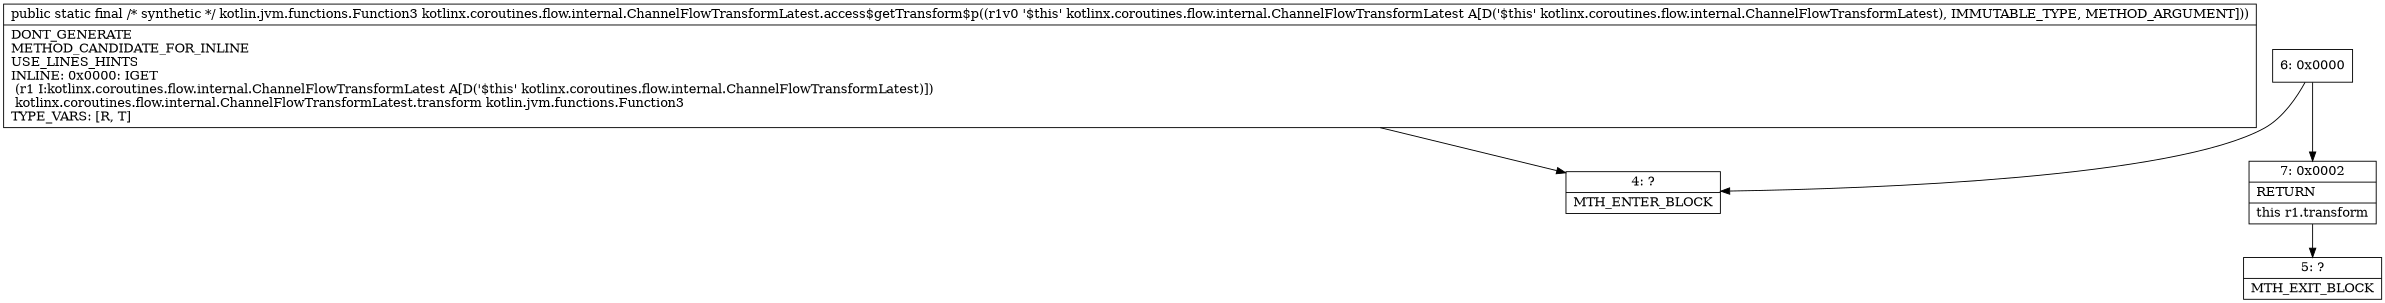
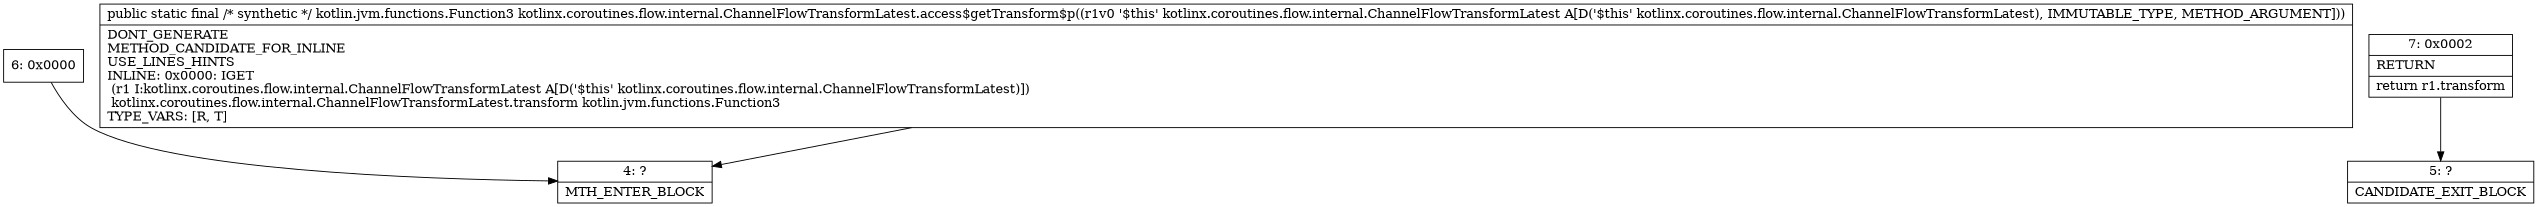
edge "6: 0x0000" -> "7: 0x0002": removed
node "7: 0x0002": text "this r1.transform" -> "return r1.transform"
node "5: ?": text "MTH_EXIT_BLOCK" -> "CANDIDATE_EXIT_BLOCK"
